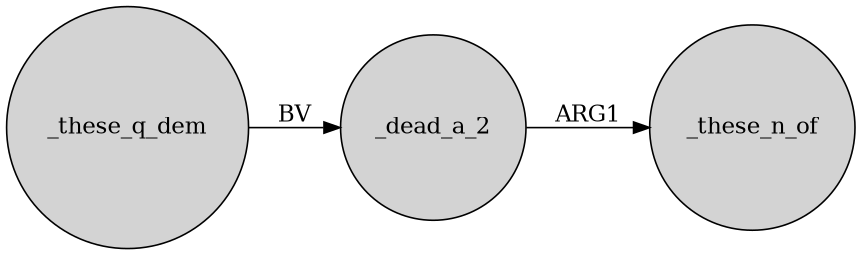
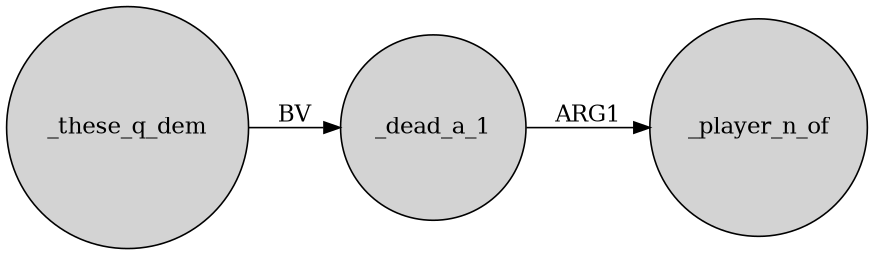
node "_dead_a_2": label "_dead_a_2" -> "_dead_a_1"
node "_these_n_of": label "_these_n_of" -> "_player_n_of"
